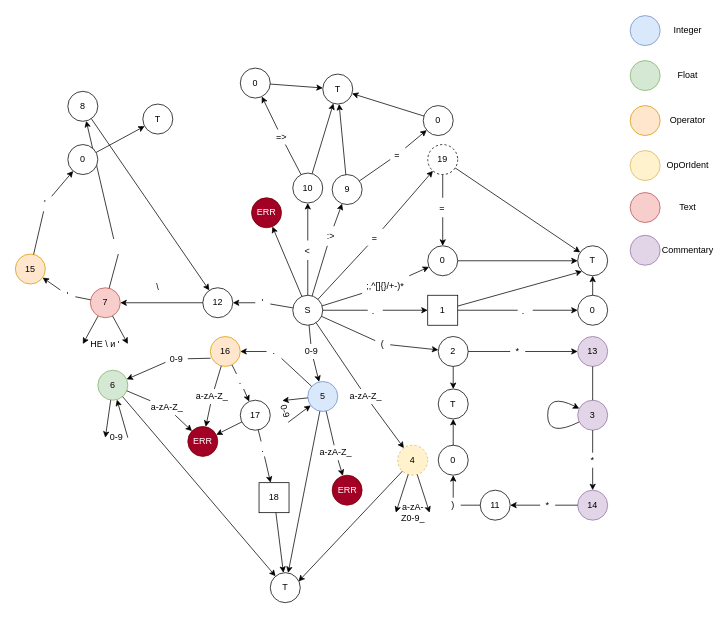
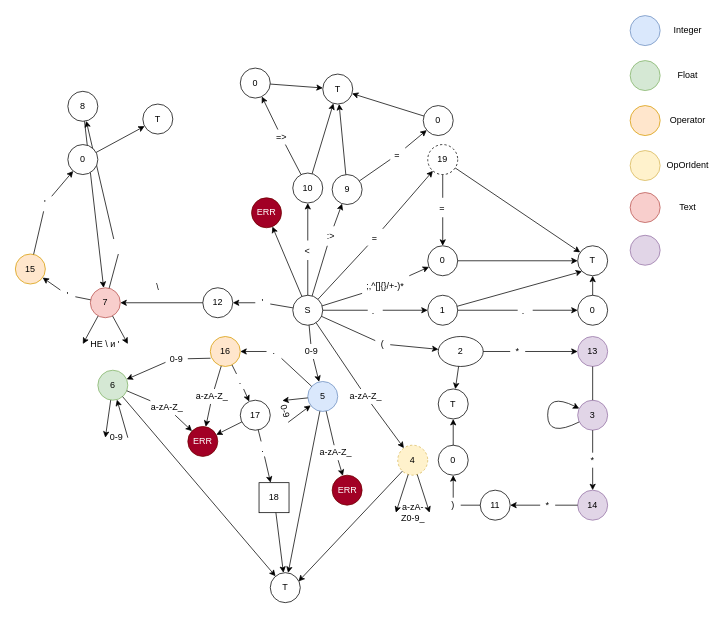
edge "8" -> "12": now "8" -> "7"
node "Commentary": removed
node "1": shape rectangle -> ellipse
node "2": size 30x30 -> 45x30
